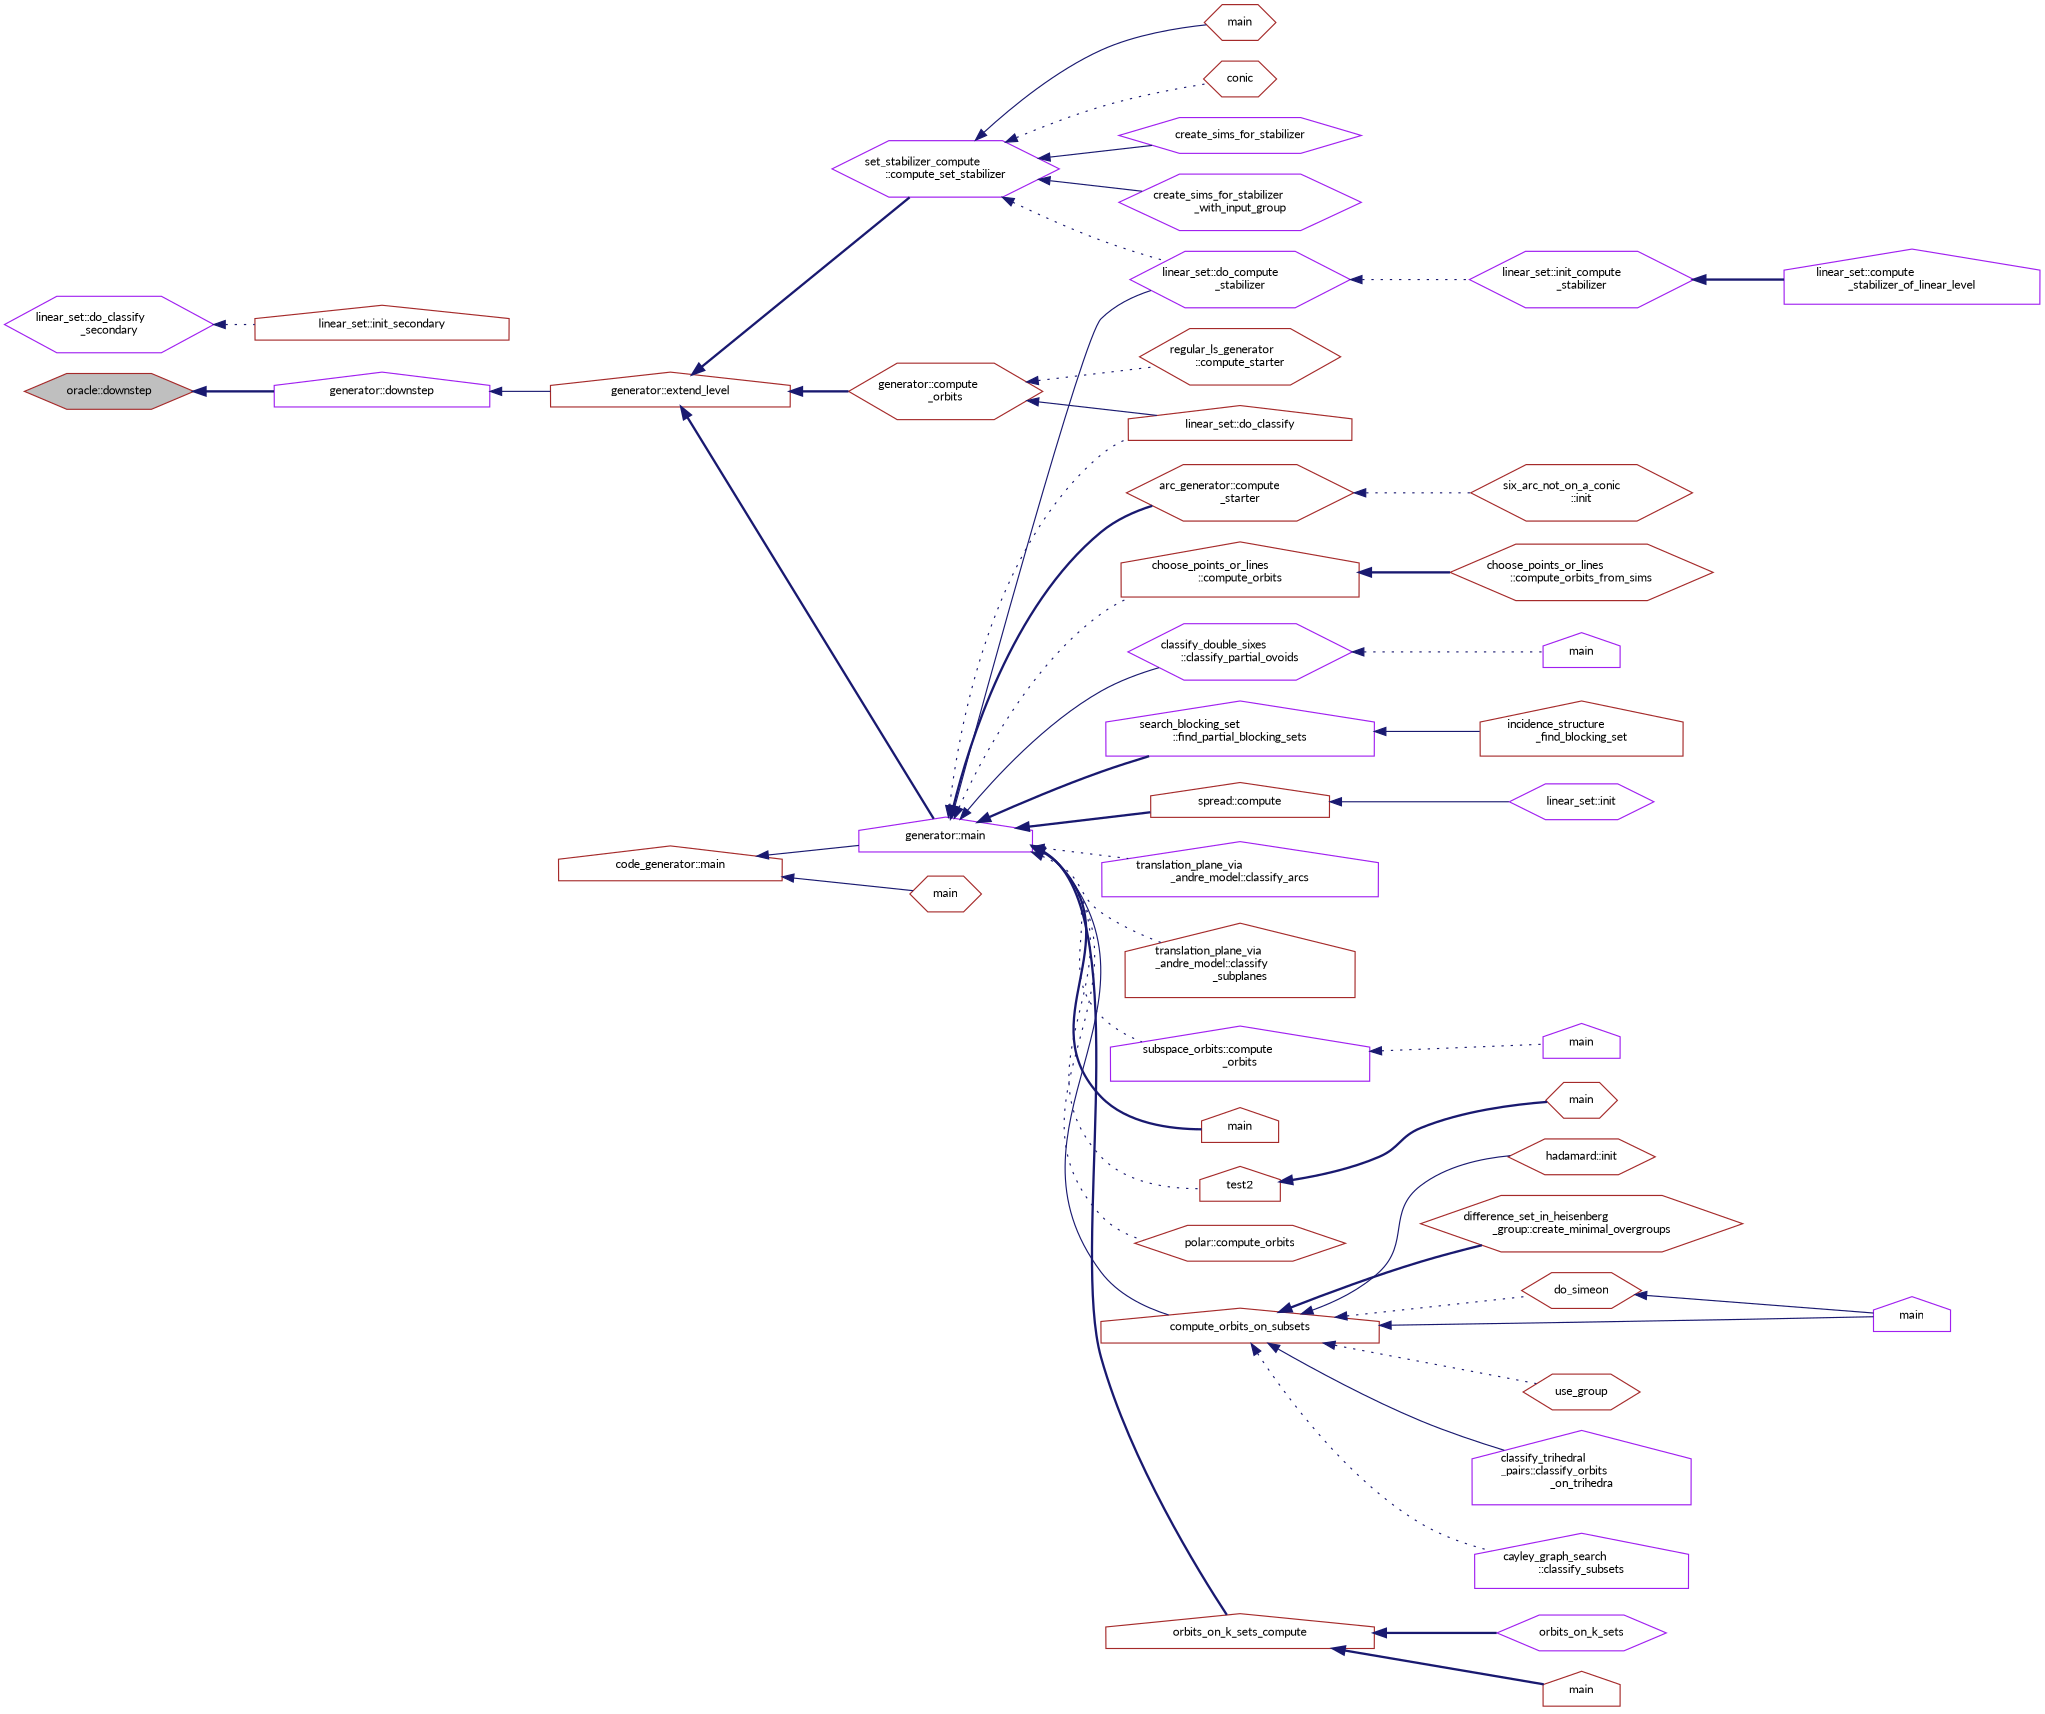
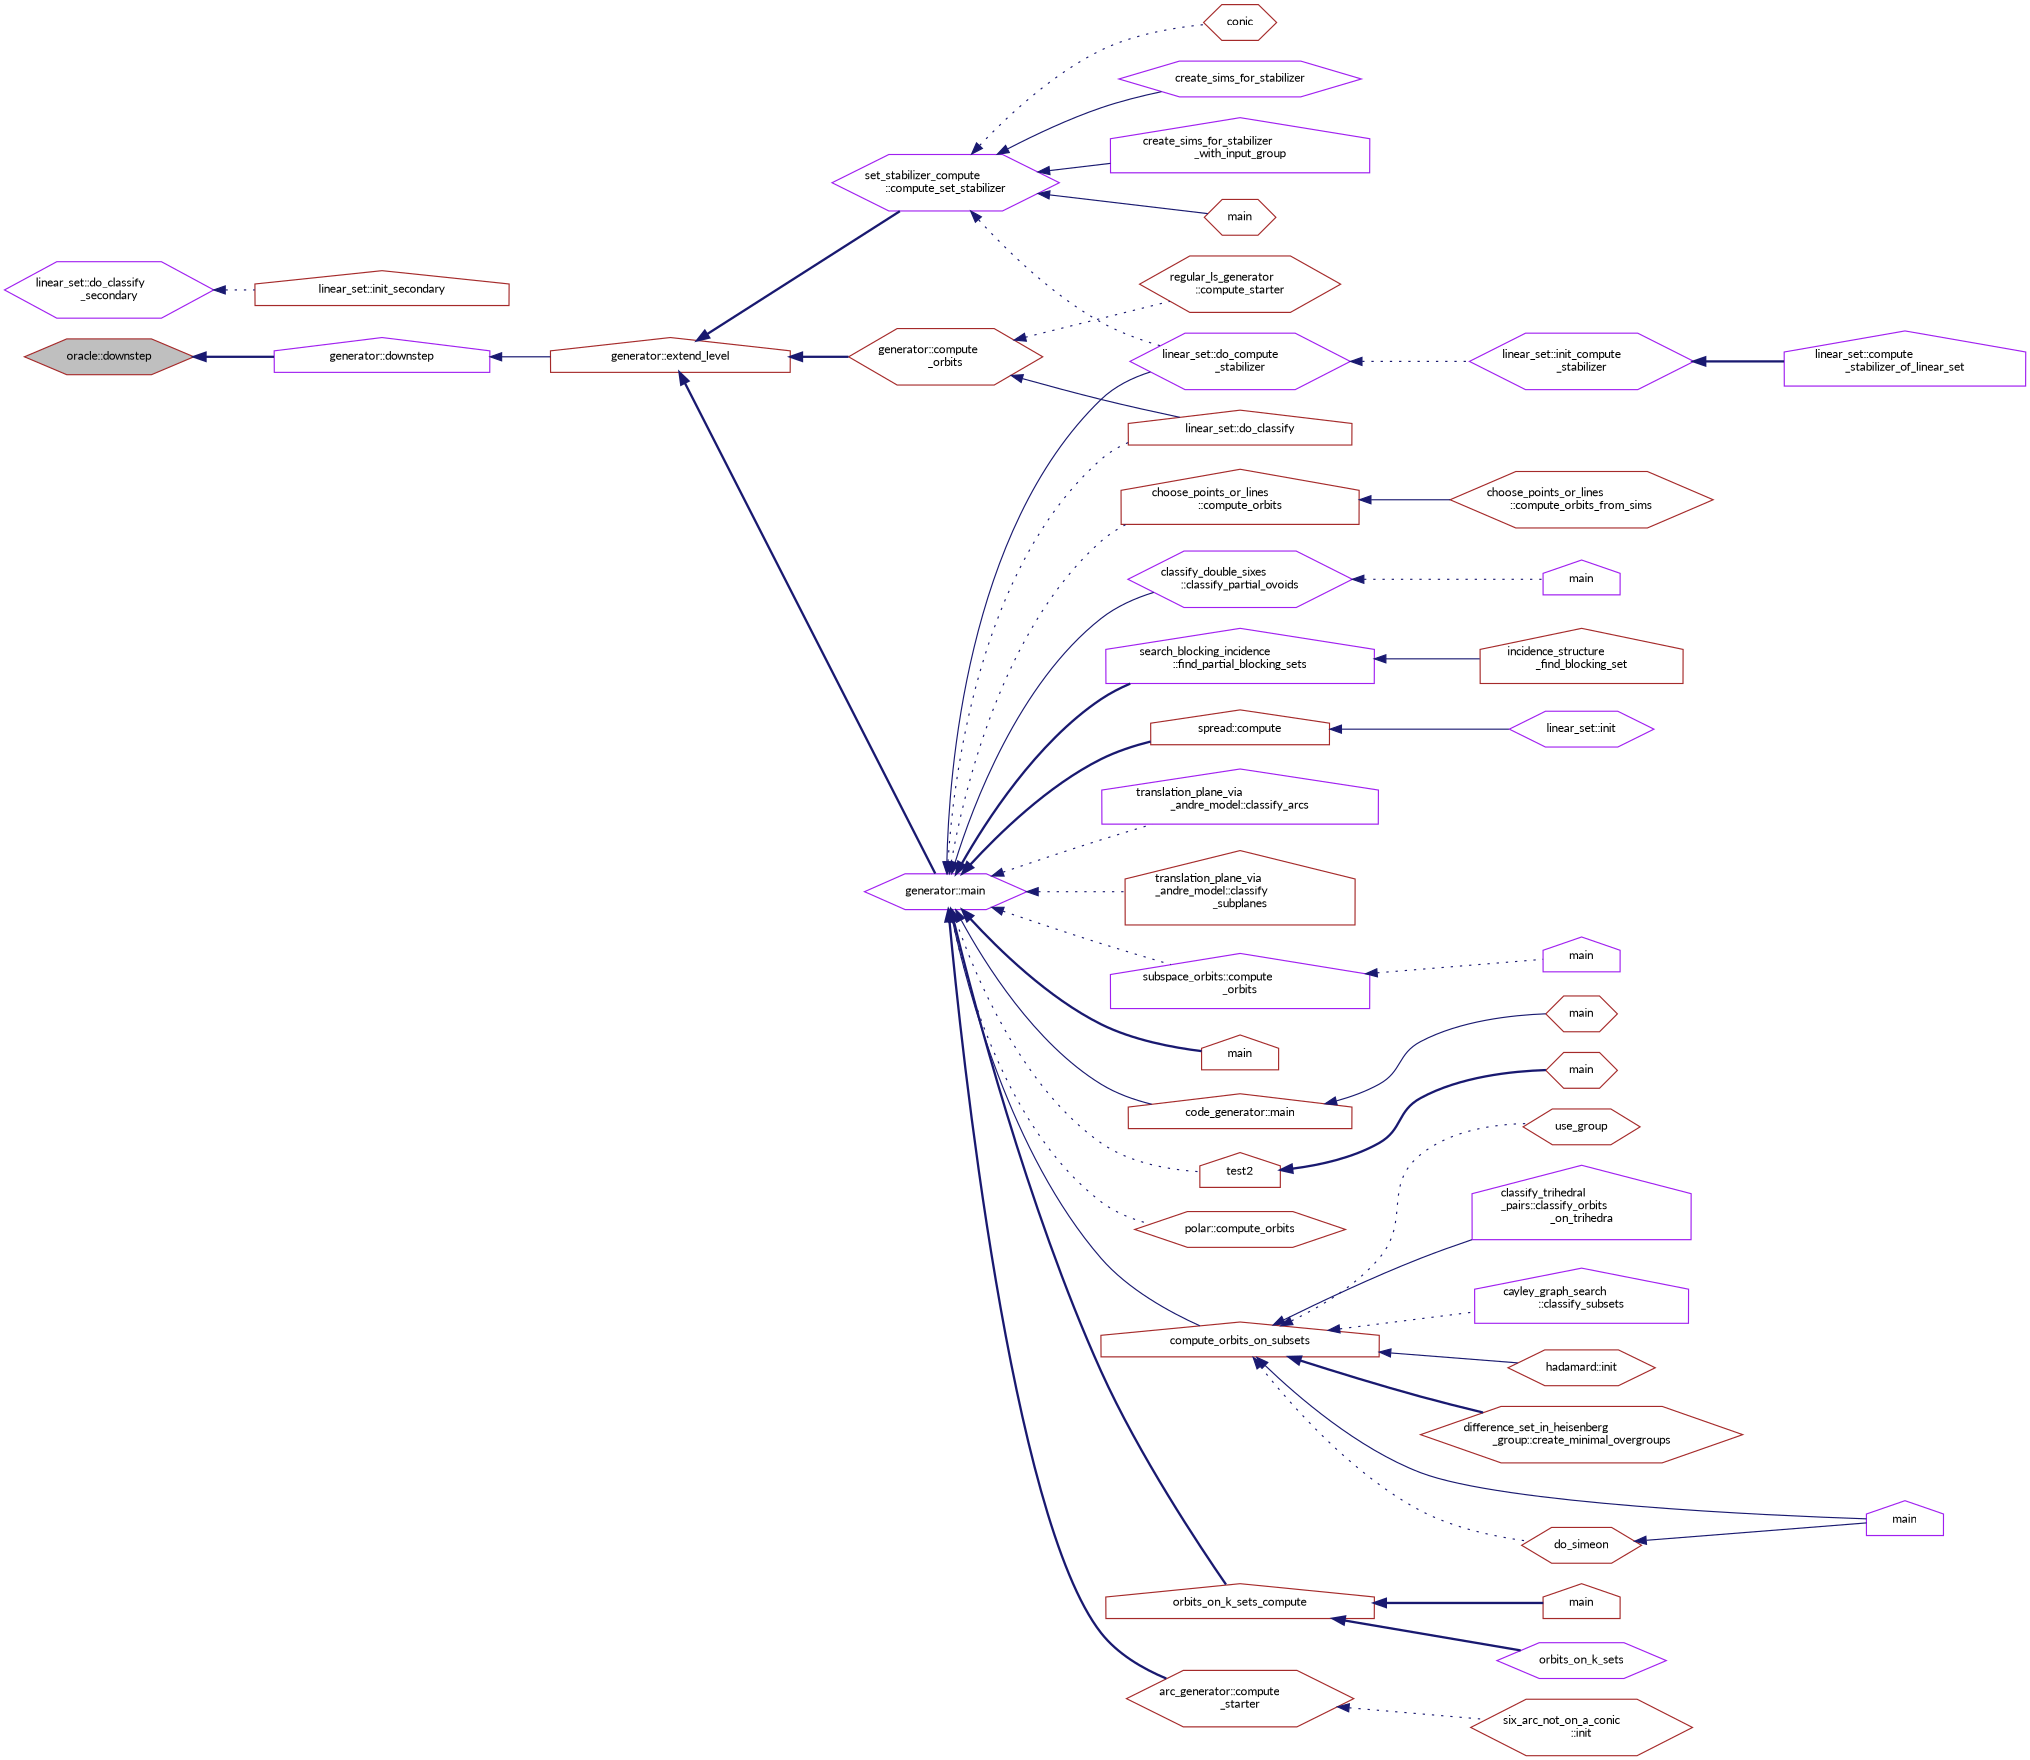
node "create_sims_for_stabilizer _with_input_group": shape hexagon -> house
node "linear_set::compute _stabilizer_of_linear_level": label "linear_set::compute _stabilizer_of_linear_level" -> "linear_set::compute _stabilizer_of_linear_set"
edge "choose_points_or_lines ::compute_orbits_from_sims" -> "choose_points_or_lines ::compute_orbits": style bold -> solid
node "search_blocking_set ::find_partial_blocking_sets": label "search_blocking_set ::find_partial_blocking_sets" -> "search_blocking_incidence ::find_partial_blocking_sets"
node "generator::main": shape house -> hexagon
edge "generator::main" -> "code_generator::main": reversed
